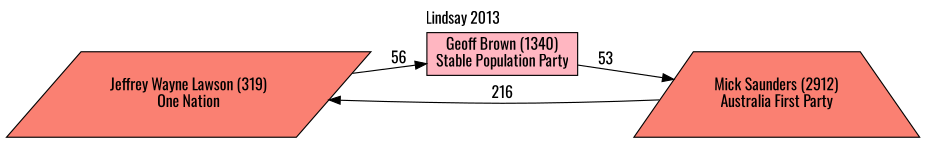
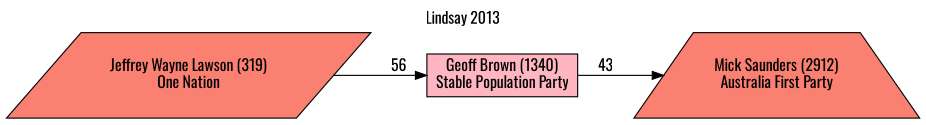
edge "Geoff Brown (1340) Stable Population Party" -> "Mick Saunders (2912) Australia First Party": label "53" -> "43"
edge "Mick Saunders (2912) Australia First Party" -> "Jeffrey Wayne Lawson (319) One Nation": removed, label "216"
